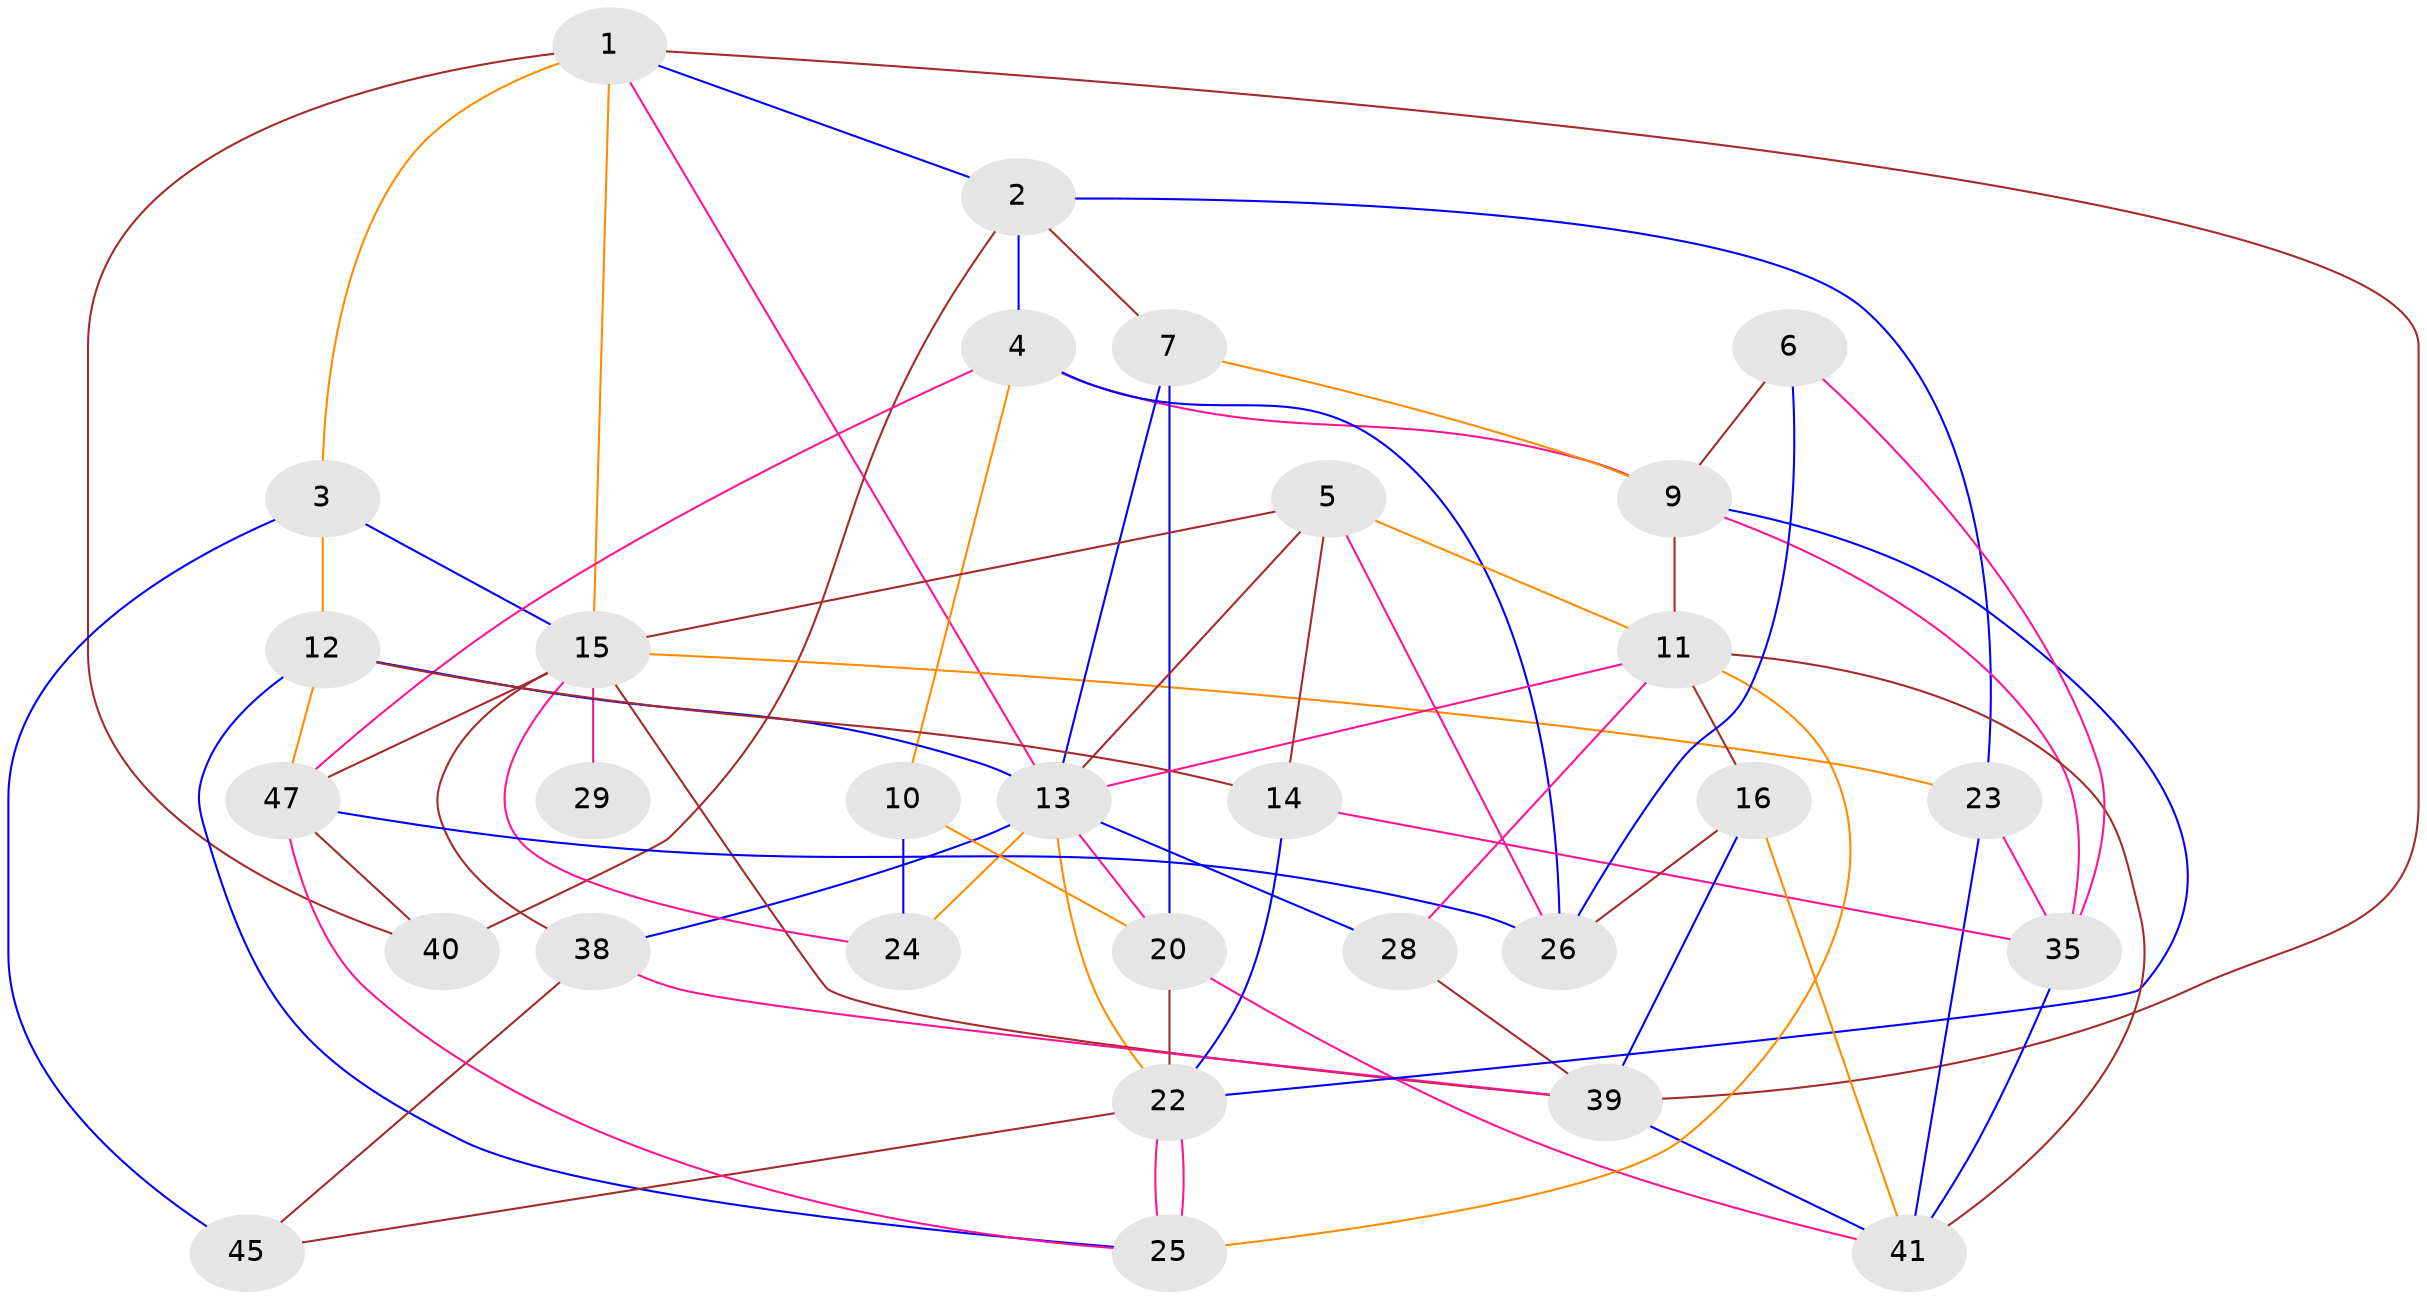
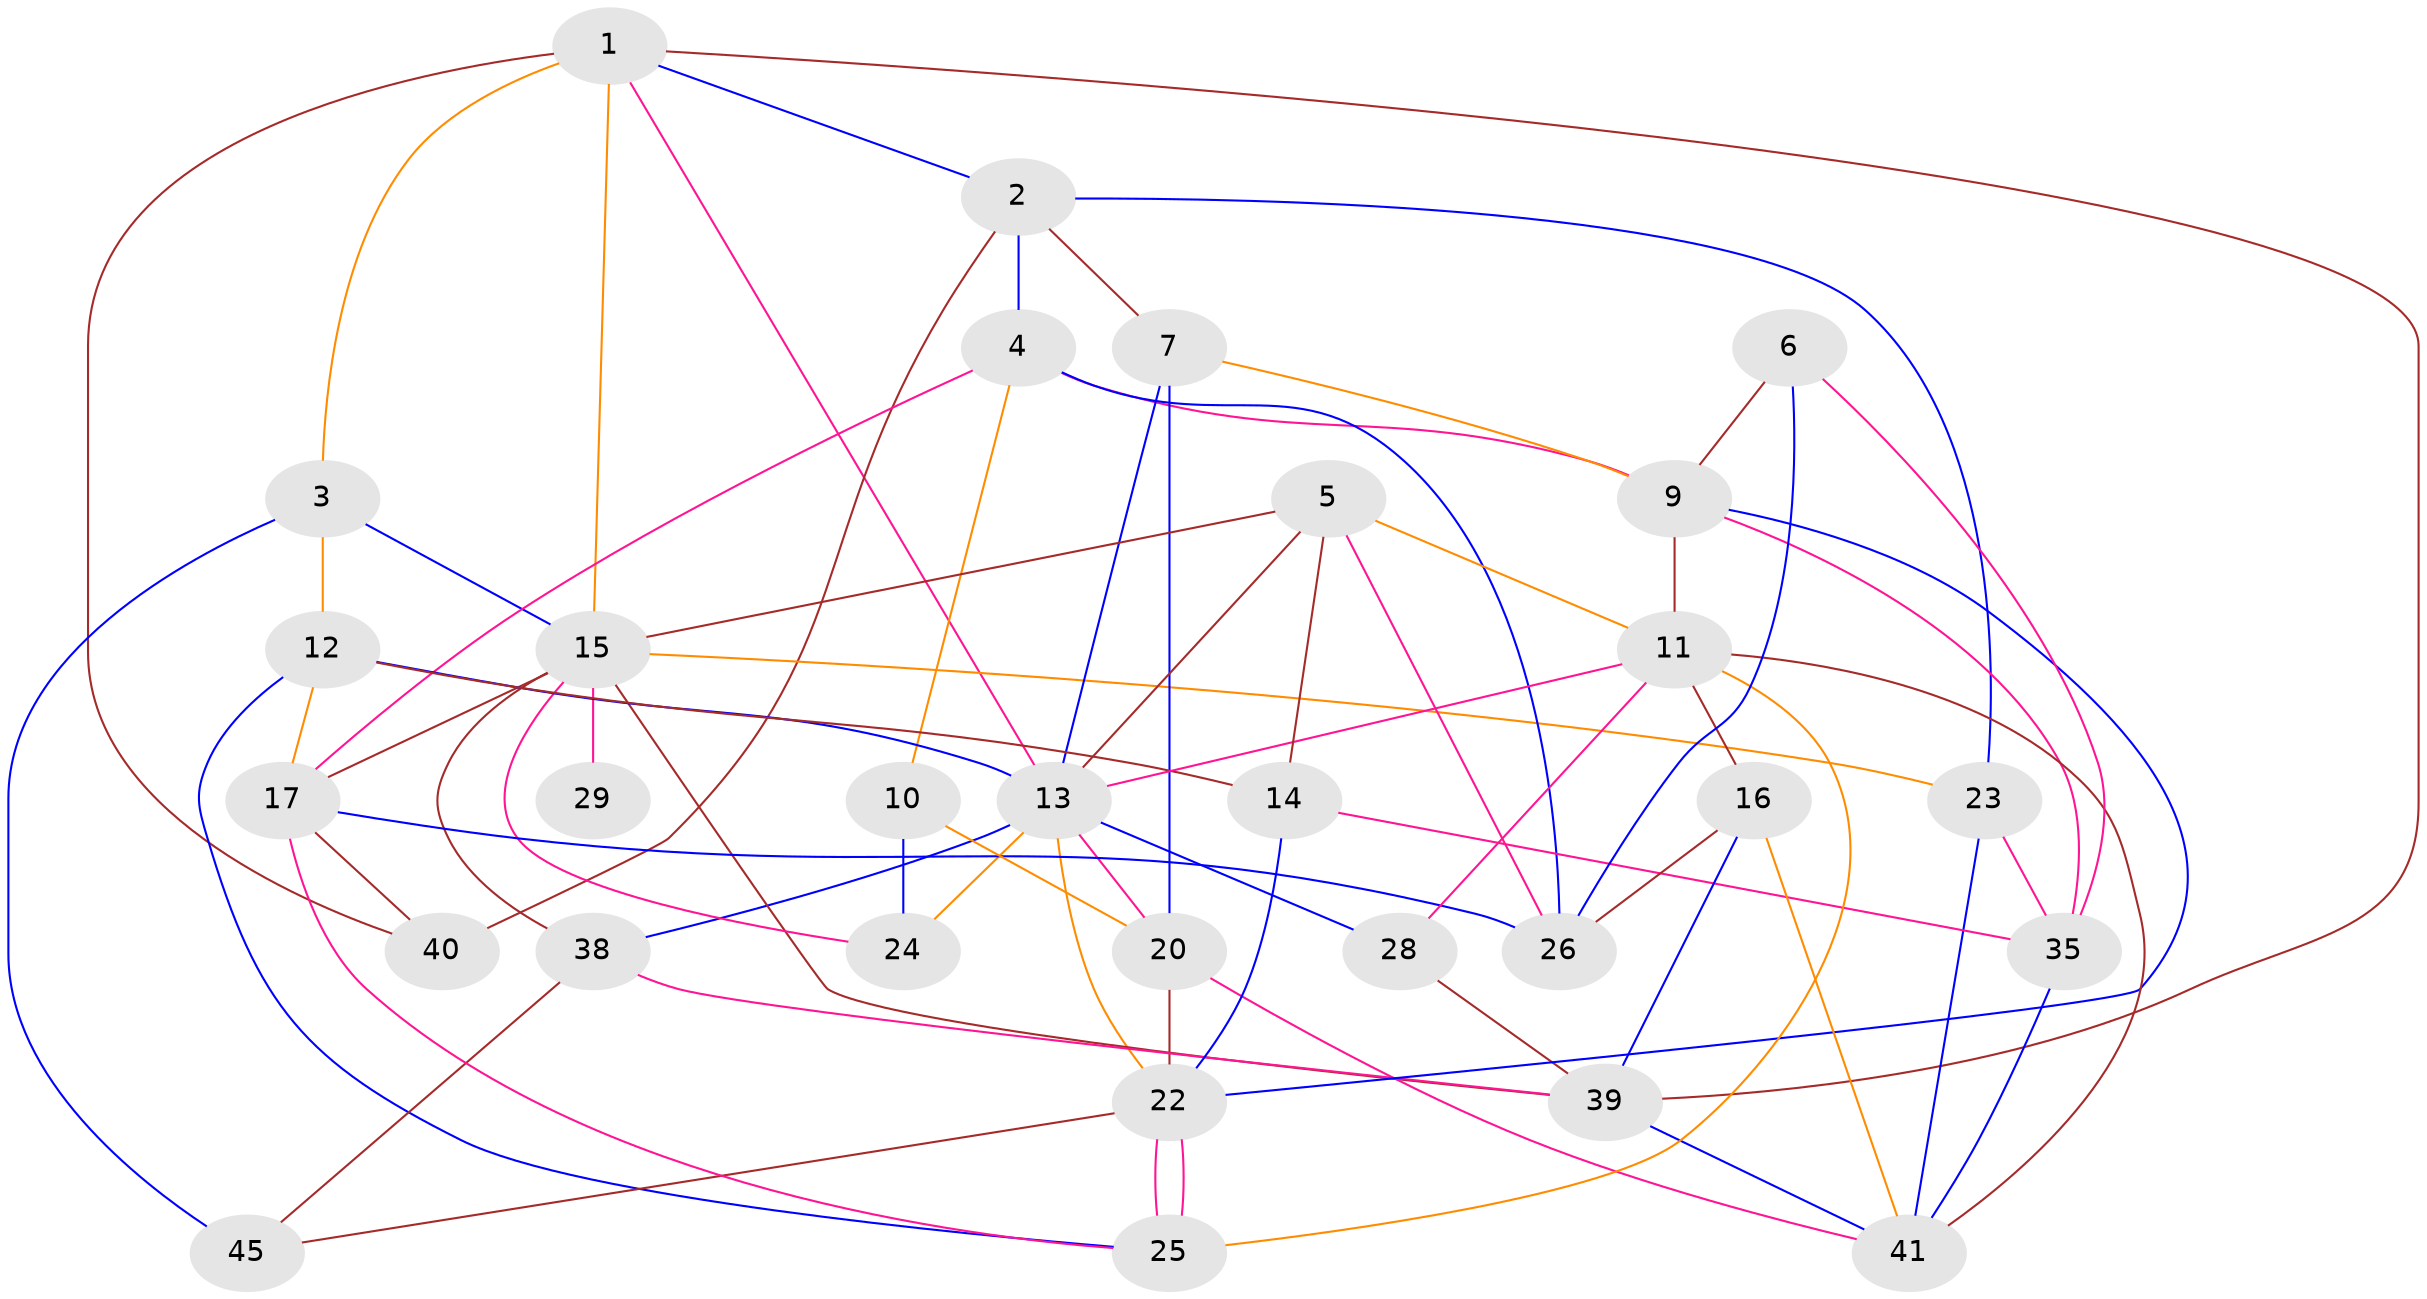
node "47": label "47" -> "17"
